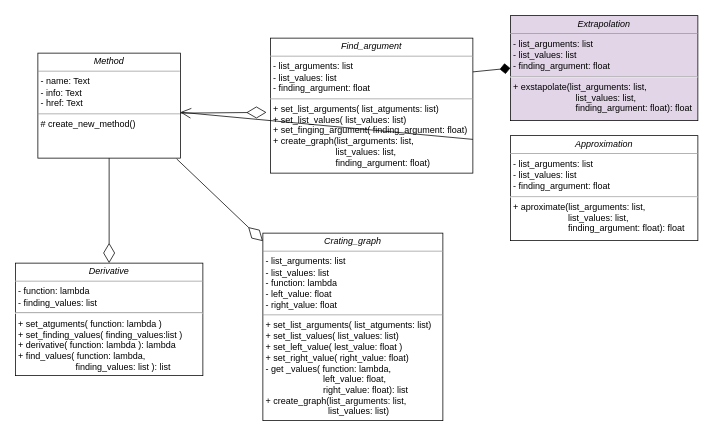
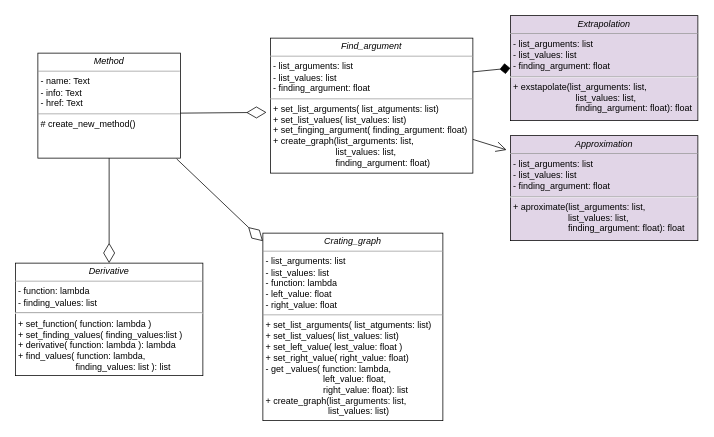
edge "Find_argument - list_arguments: list - list_values: list - finding_argument: float + set_list_arguments( list_atguments: list) + set_list_values( list_values: list) + set_finging_argument( finding_argument: float) + create_graph(list_arguments: list, list_values: list, finding_argument: float)" -> "Method - name: Text - info: Text - href: Text # create_new_method()": now "Find_argument - list_arguments: list - list_values: list - finding_argument: float + set_list_arguments( list_atguments: list) + set_list_values( list_values: list) + set_finging_argument( finding_argument: float) + create_graph(list_arguments: list, list_values: list, finding_argument: float)" -> "Approximation - list_arguments: list - list_values: list - finding_argument: float + aproximate(list_arguments: list, list_values: list, finding_argument: float): float"
node "Approximation - list_arguments: list - list_values: list - finding_argument: float + aproximate(list_arguments: list, list_values: list, finding_argument: float): float": fillcolor #ffffff -> #e1d5e7
node "Derivative - function: lambda - finding_values: list + set_atguments( function: lambda ) + set_finding_values( finding_values:list ) + derivative( function: lambda ): lambda + find_values( function: lambda, finding_values: list ): list": label "Derivative - function: lambda - finding_values: list + set_atguments( function: lambda ) + set_finding_values( finding_values:list ) + derivative( function: lambda ): lambda + find_values( function: lambda, finding_values: list ): list" -> "Derivative - function: lambda - finding_values: list + set_function( function: lambda ) + set_finding_values( finding_values:list ) + derivative( function: lambda ): lambda + find_values( function: lambda, finding_values: list ): list"
